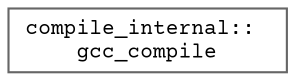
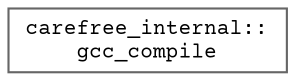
node "compile_internal:: gcc_compile": label "compile_internal:: gcc_compile" -> "carefree_internal:: gcc_compile"
